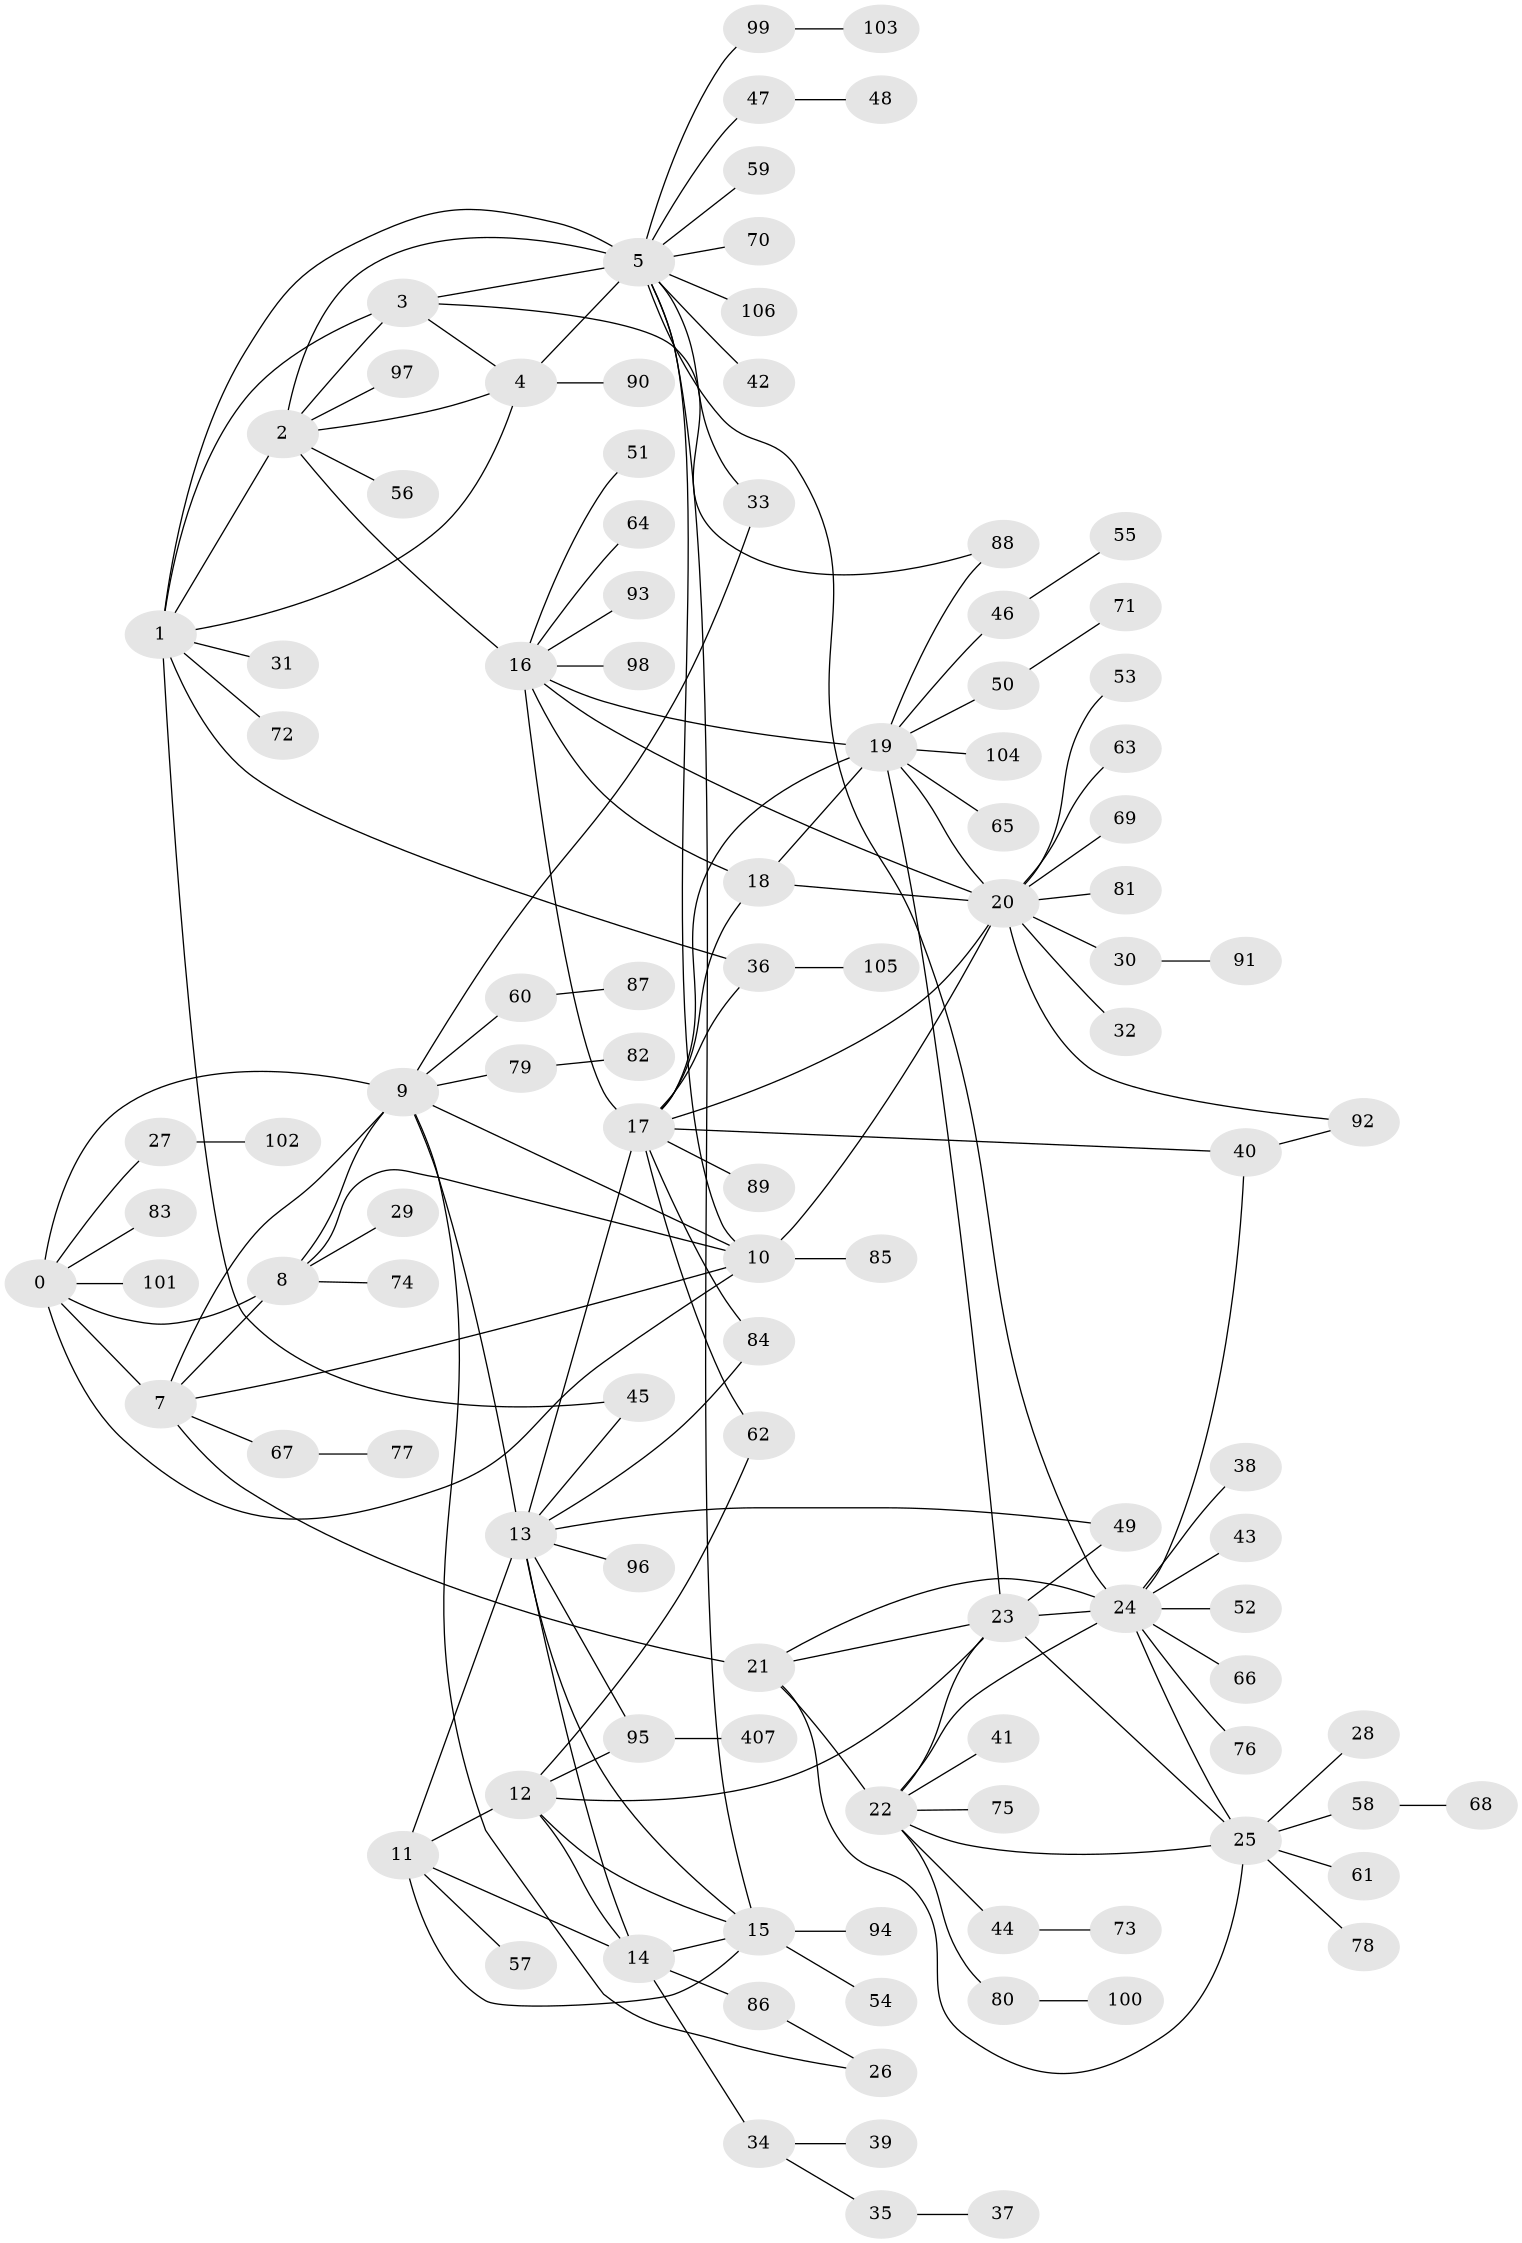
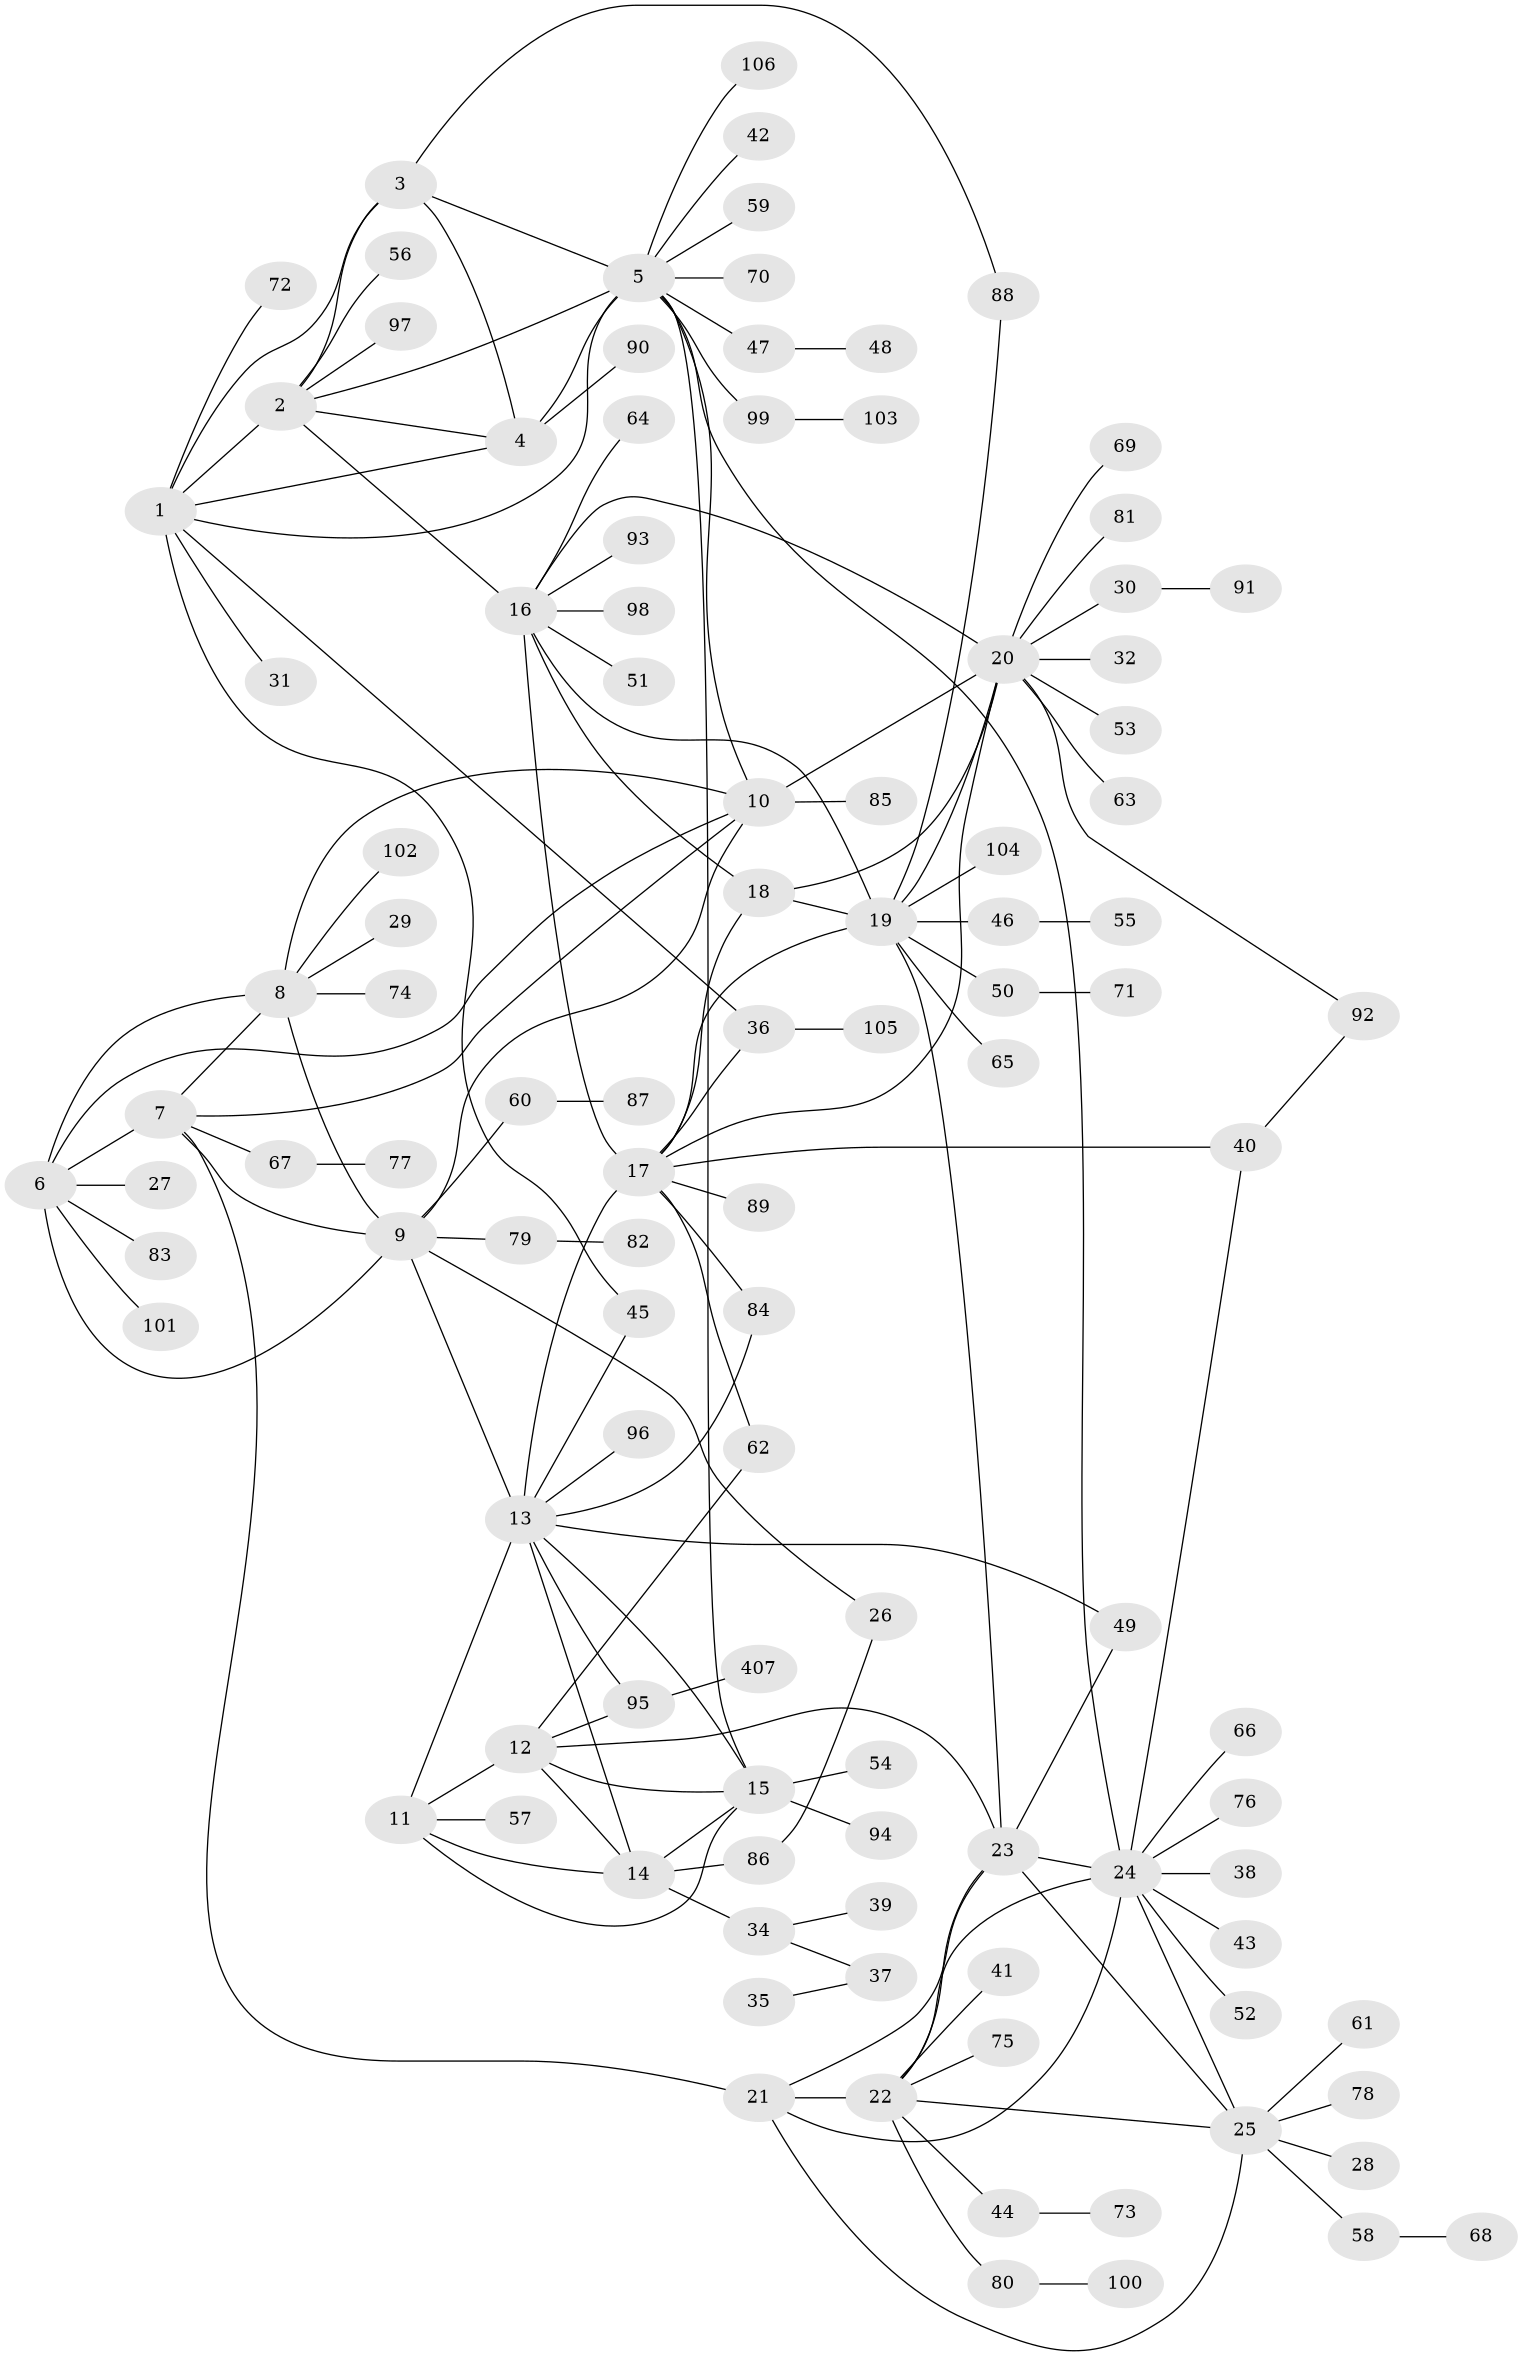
node "33": removed
edge "27" -- "102": now "8" -- "102"
node "0": label "0" -> "6"
edge "34" -- "35": now "34" -- "37"
